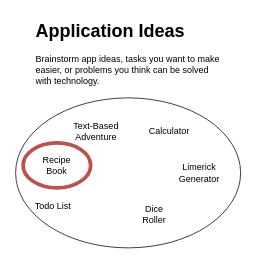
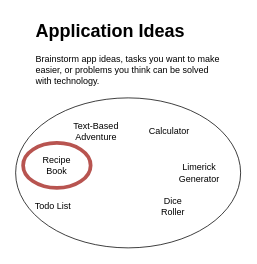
node "Dice Roller": moved (154, 214) -> (173, 207)
